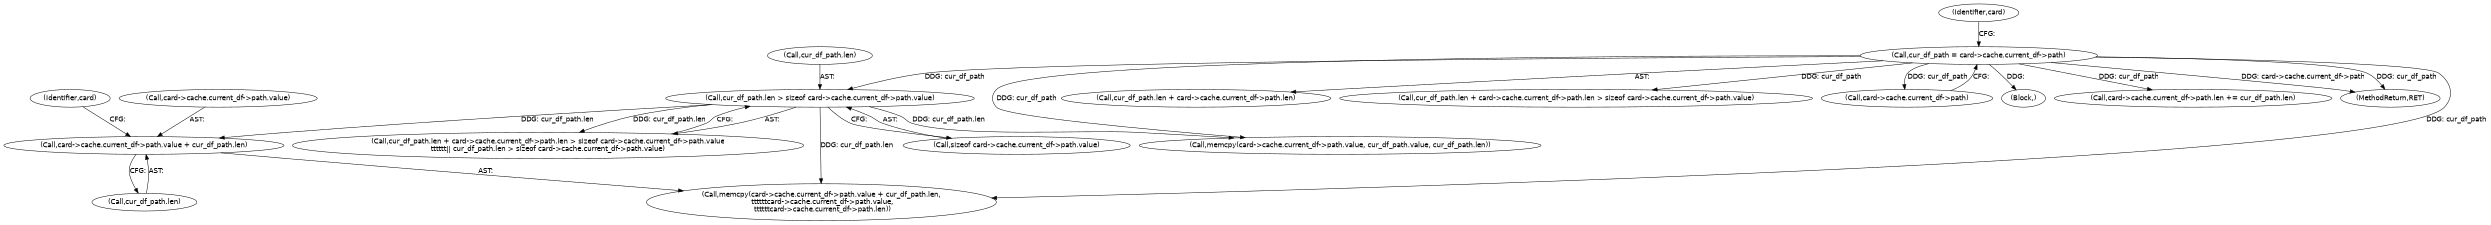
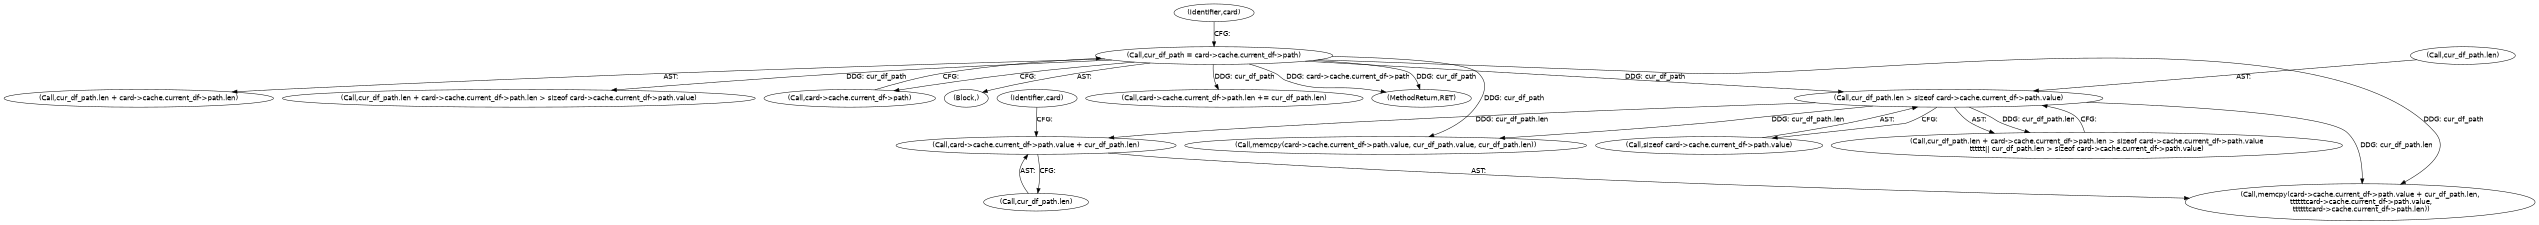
edge "(Call,cur_df_path = card->cache.current_df->path)" -> "(Call,card->cache.current_df->path)": label "DDG: cur_df_path" -> "CFG: "
edge "(Call,cur_df_path = card->cache.current_df->path)" -> "(Block,)": label "DDG: " -> "AST: "
node "(Call,card->cache.current_df->path.value)": removed
